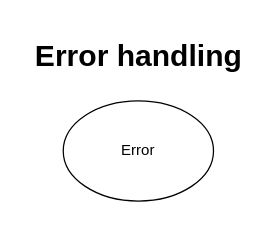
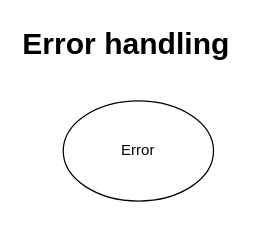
node "Error handling": moved (138, 57) -> (126, 44)
